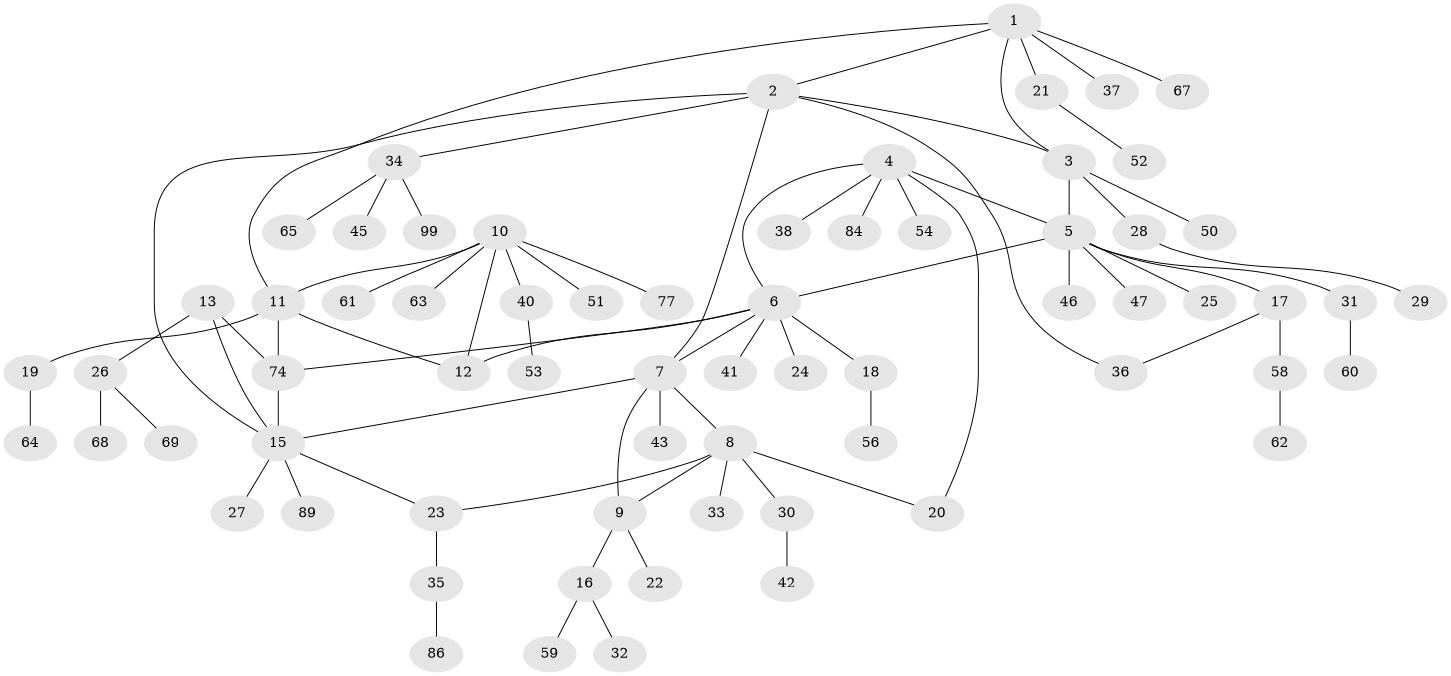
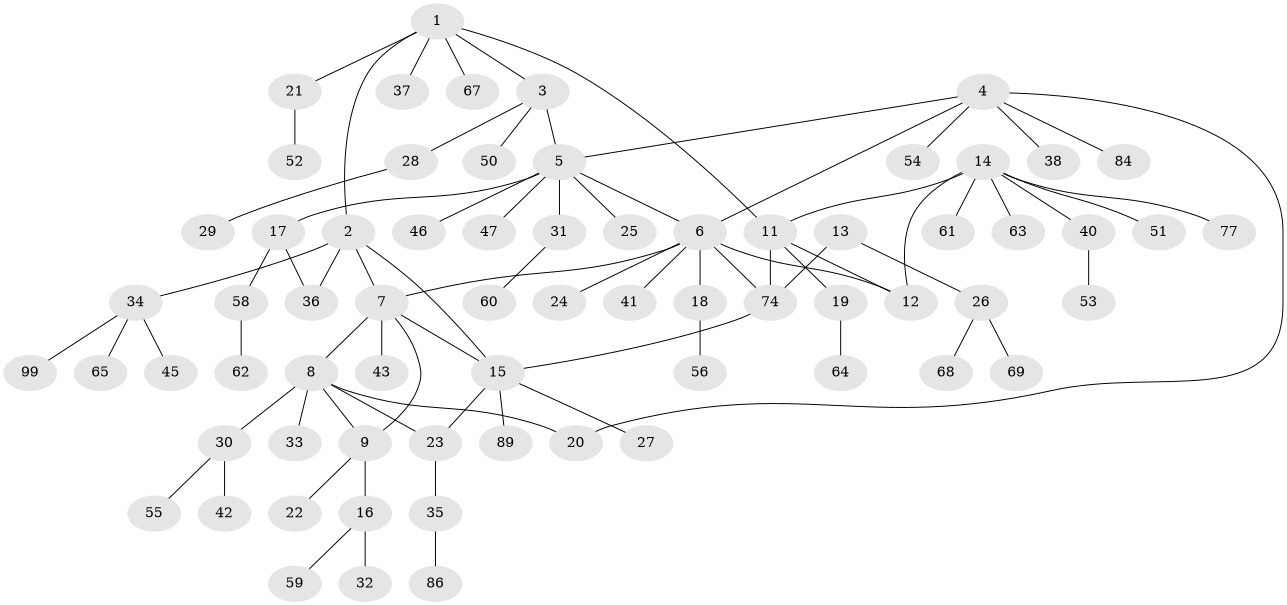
edge "2" -- "3": removed
node "10": label "10" -> "14"
edge "13" -- "15": removed
node "55": added
